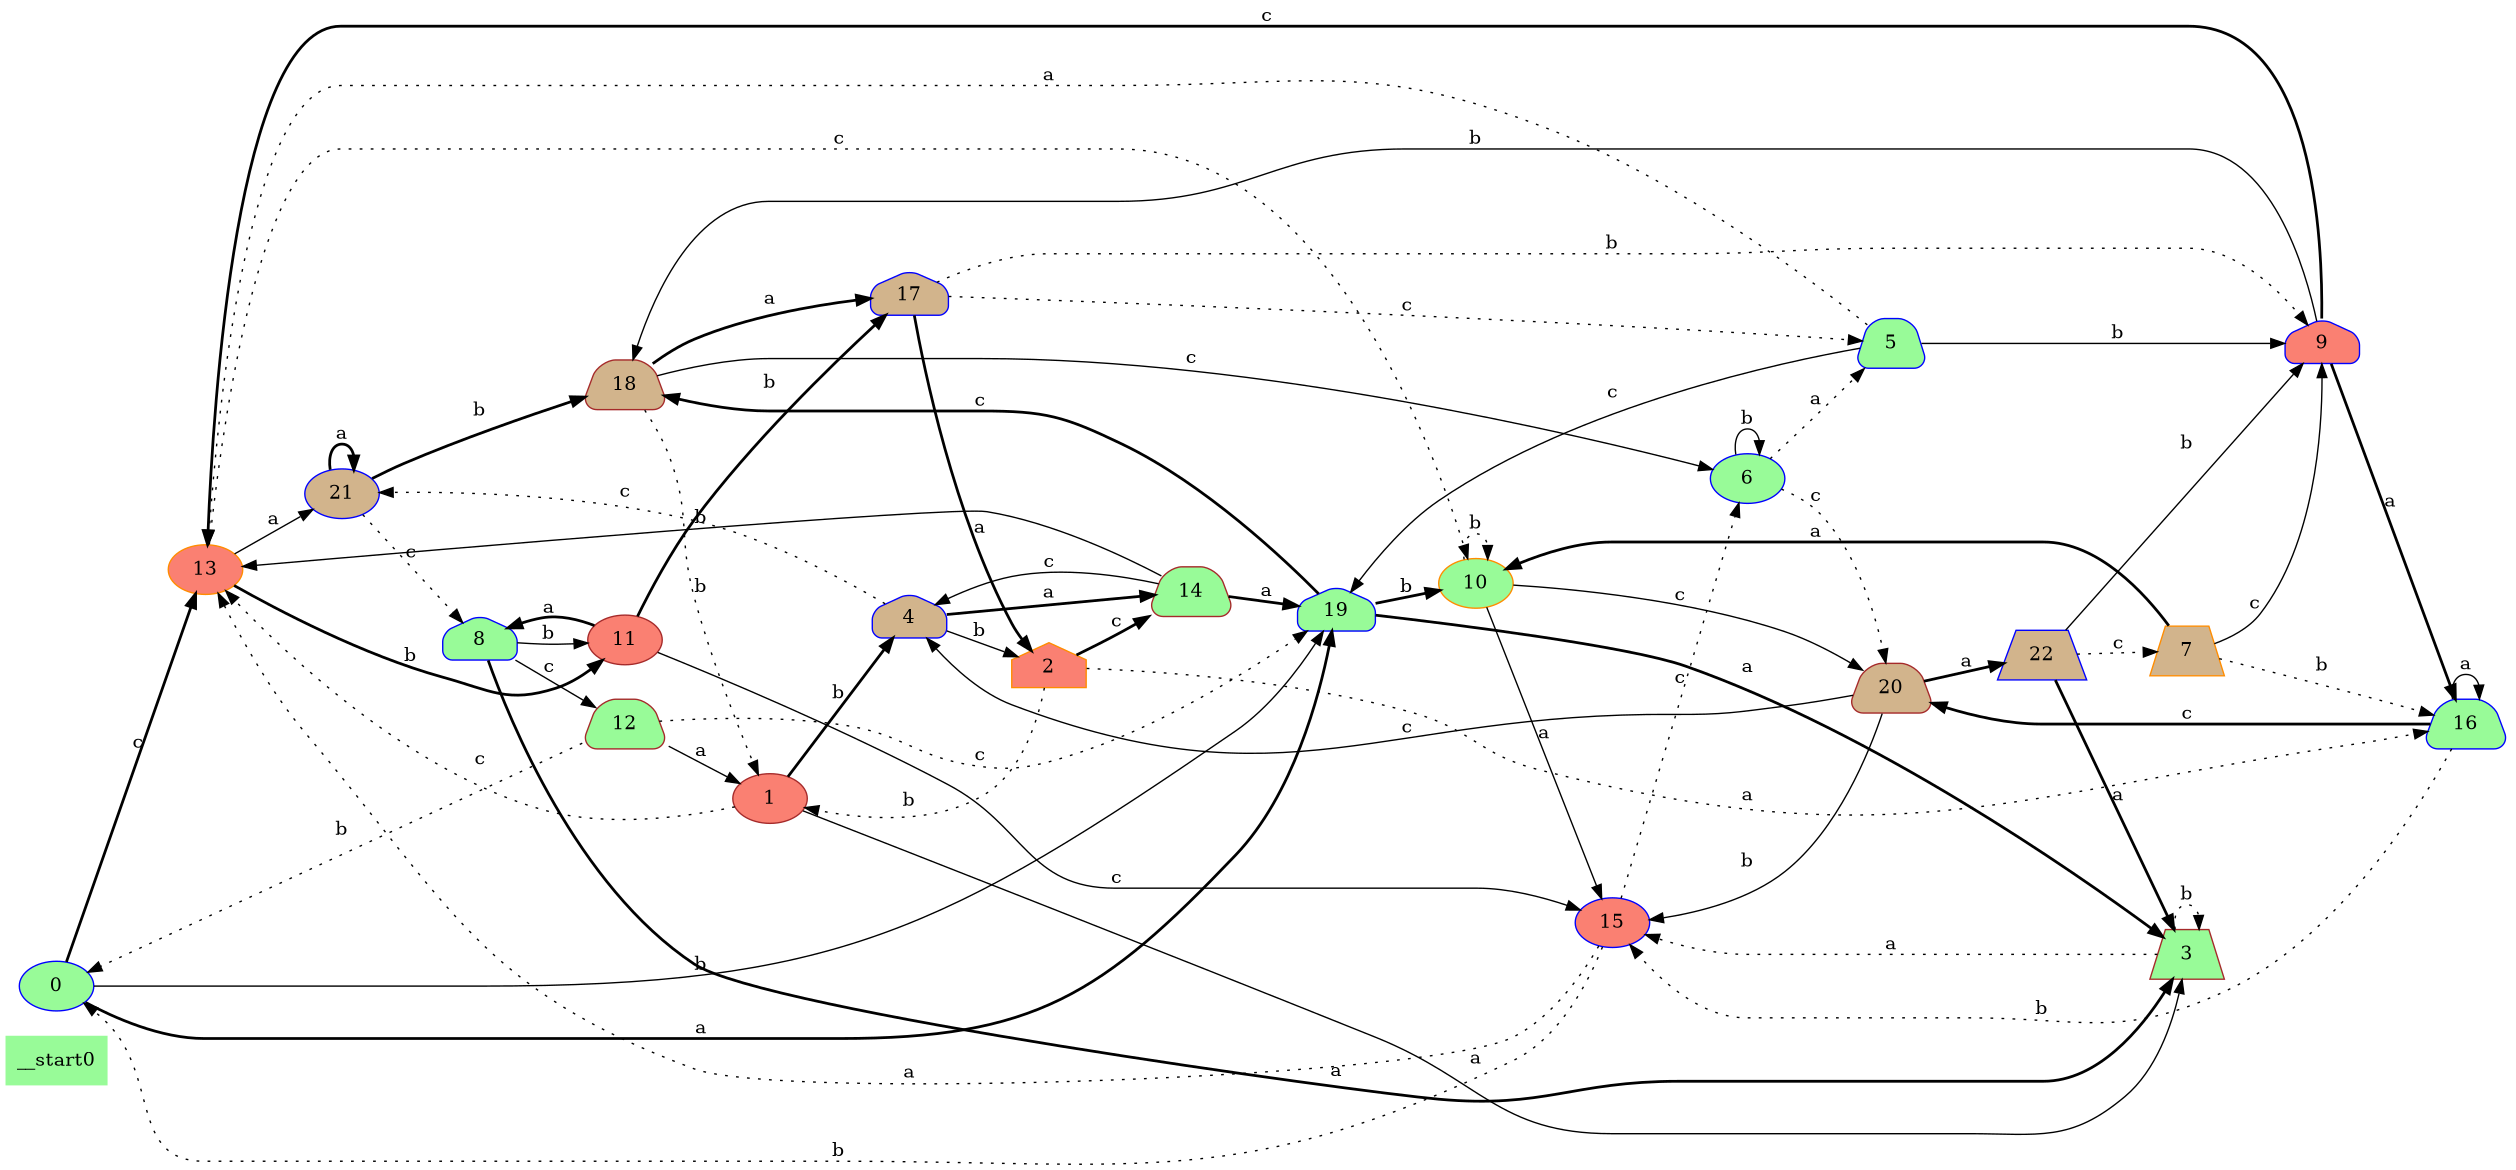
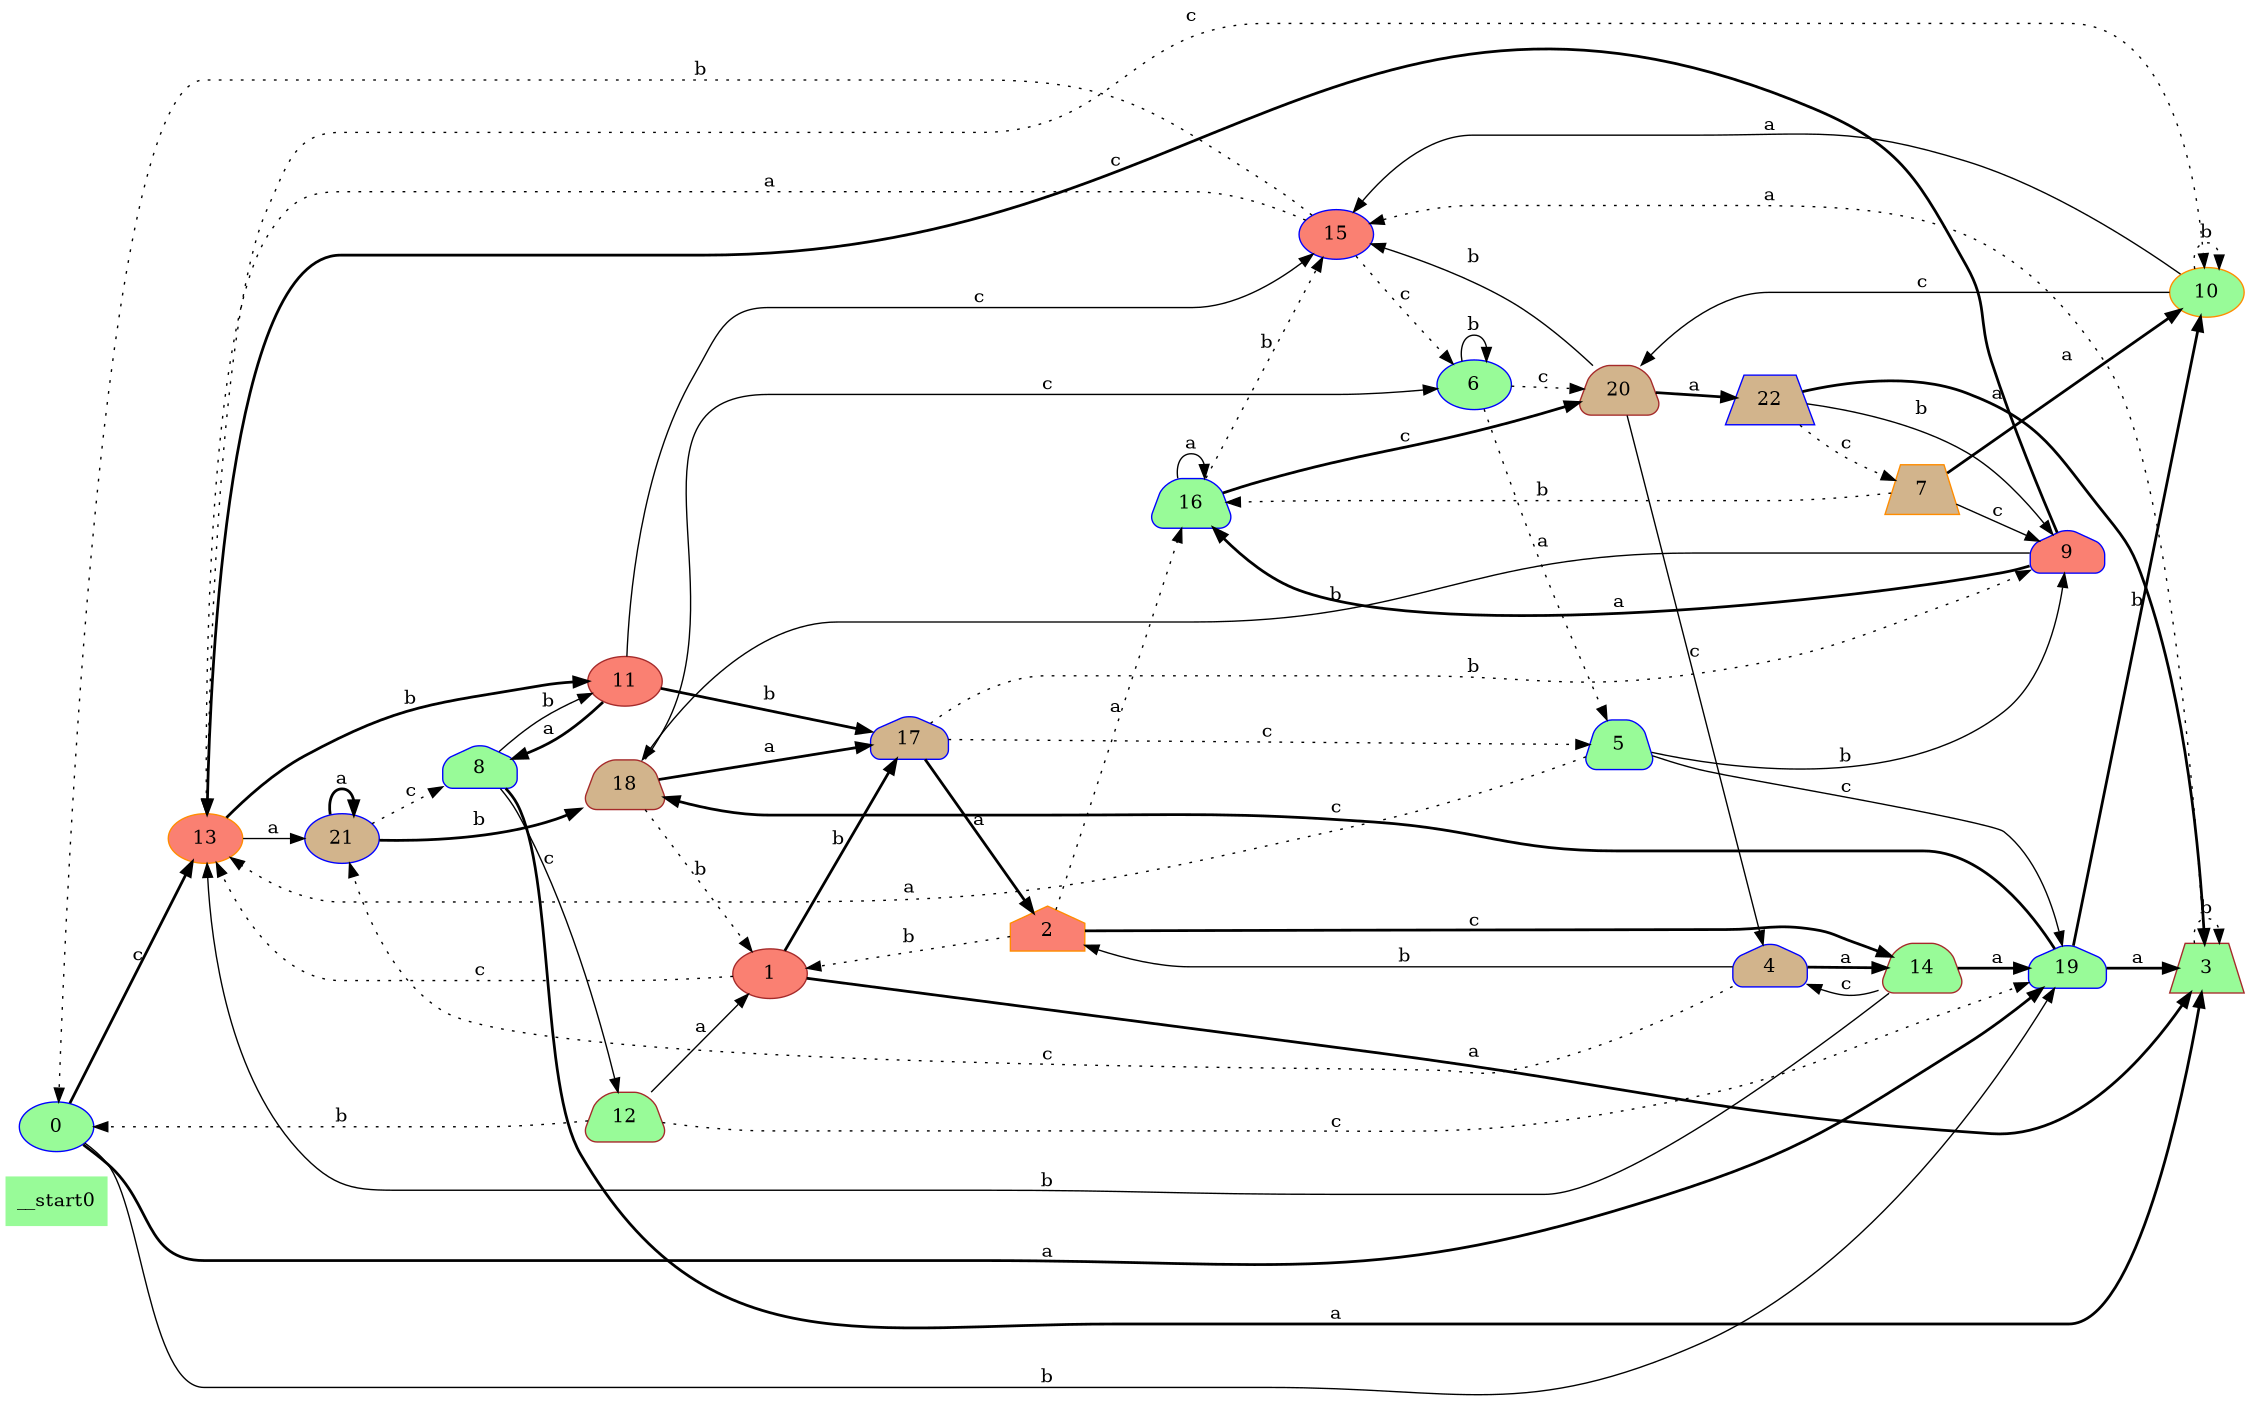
edge "1" -> "4": now "1" -> "17"
edge "1" -> "3": style solid -> bold
